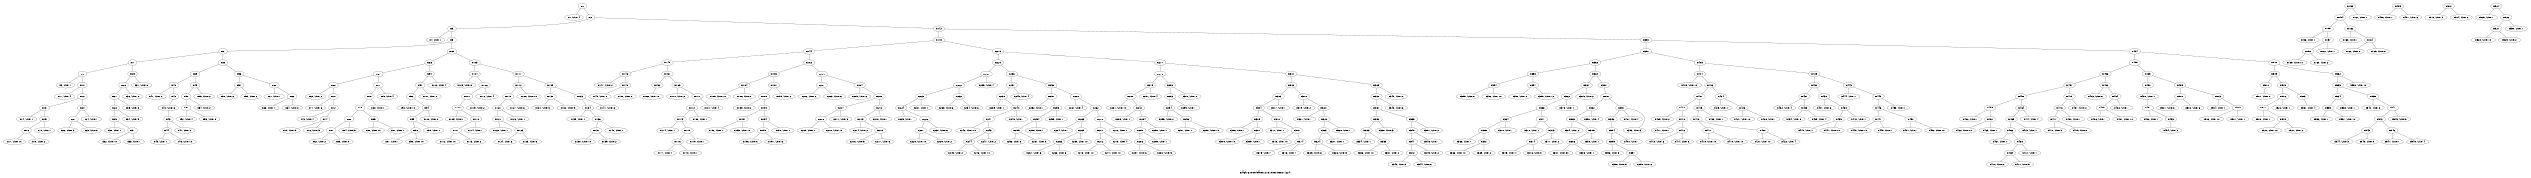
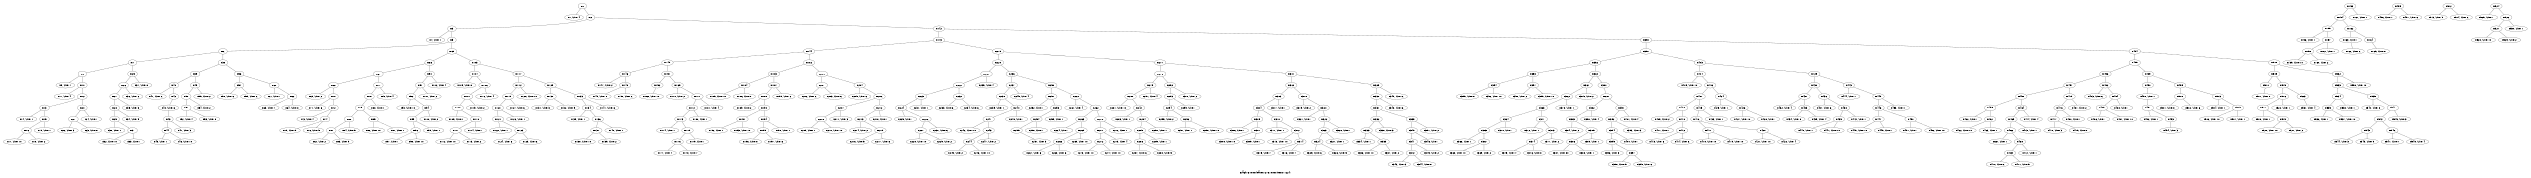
edge "N164" -- "L166, Size: 6": now "L163, Size: 1" -- "L166, Size: 6"
edge "N391" -- "L393, Size: 3": now "N392" -- "L393, Size: 3"
node "L256, Size: 6": removed
node "L467, Size: 1": label "L467, Size: 1" -> "L667, Size: 1"
